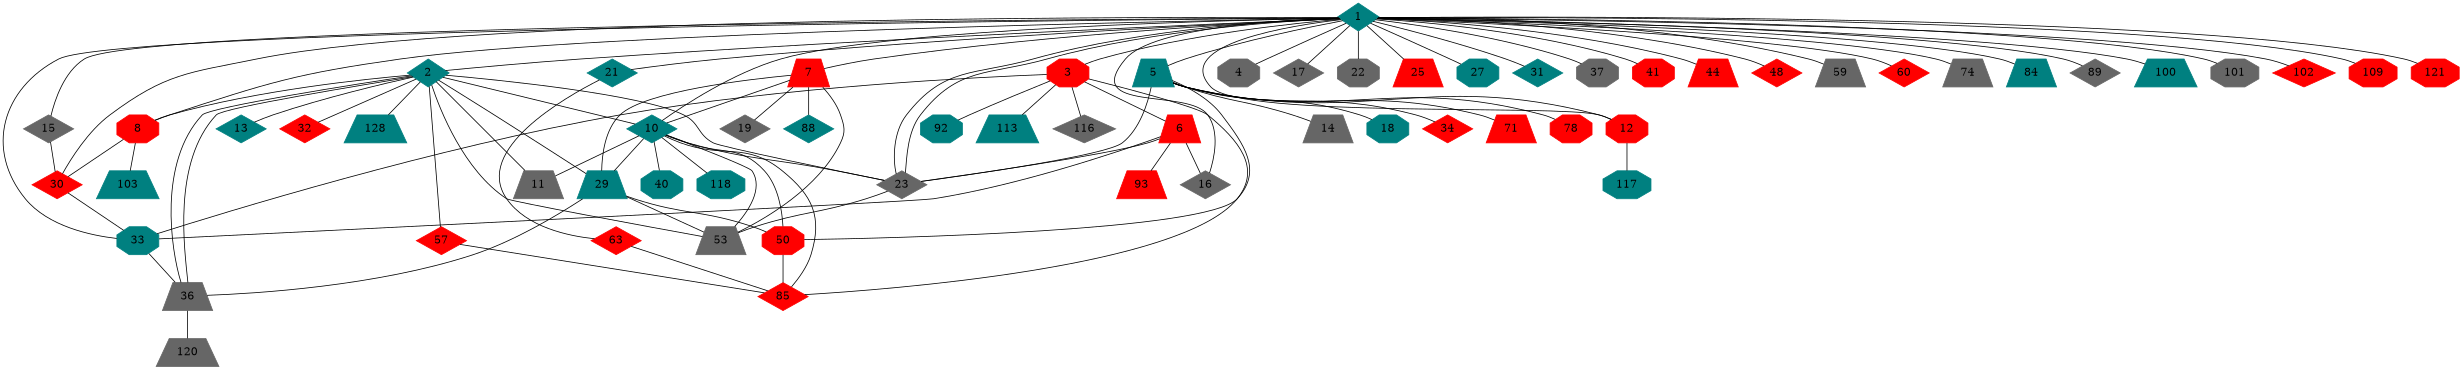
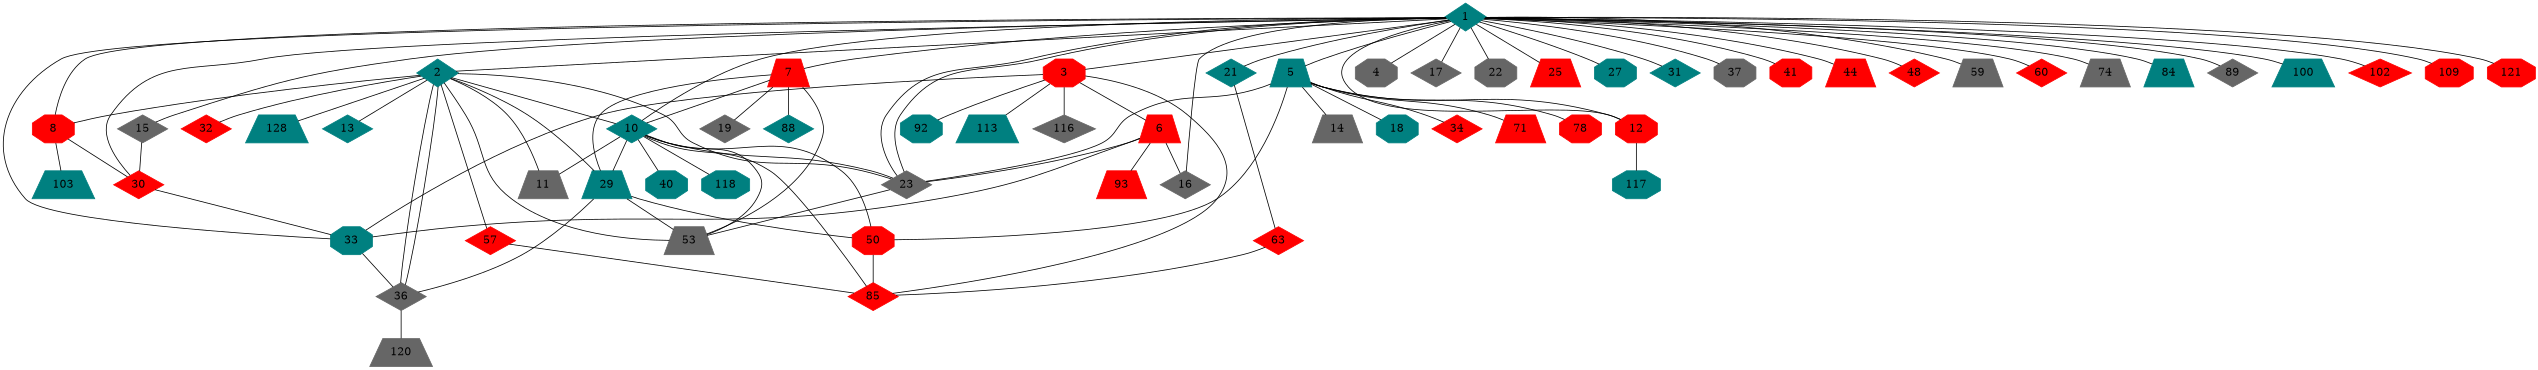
node "101": removed
node "36": shape trapezium -> diamond
